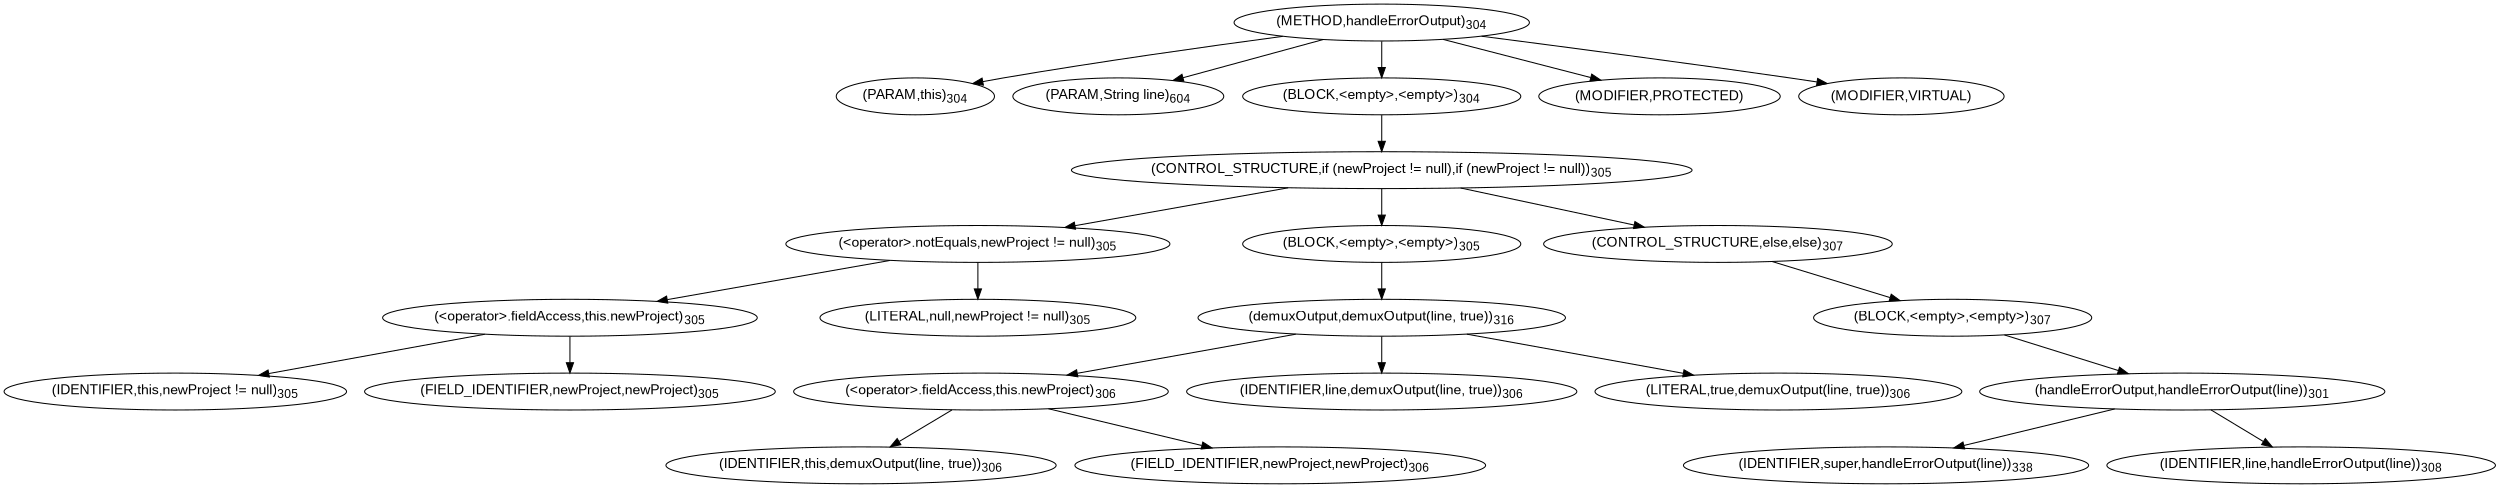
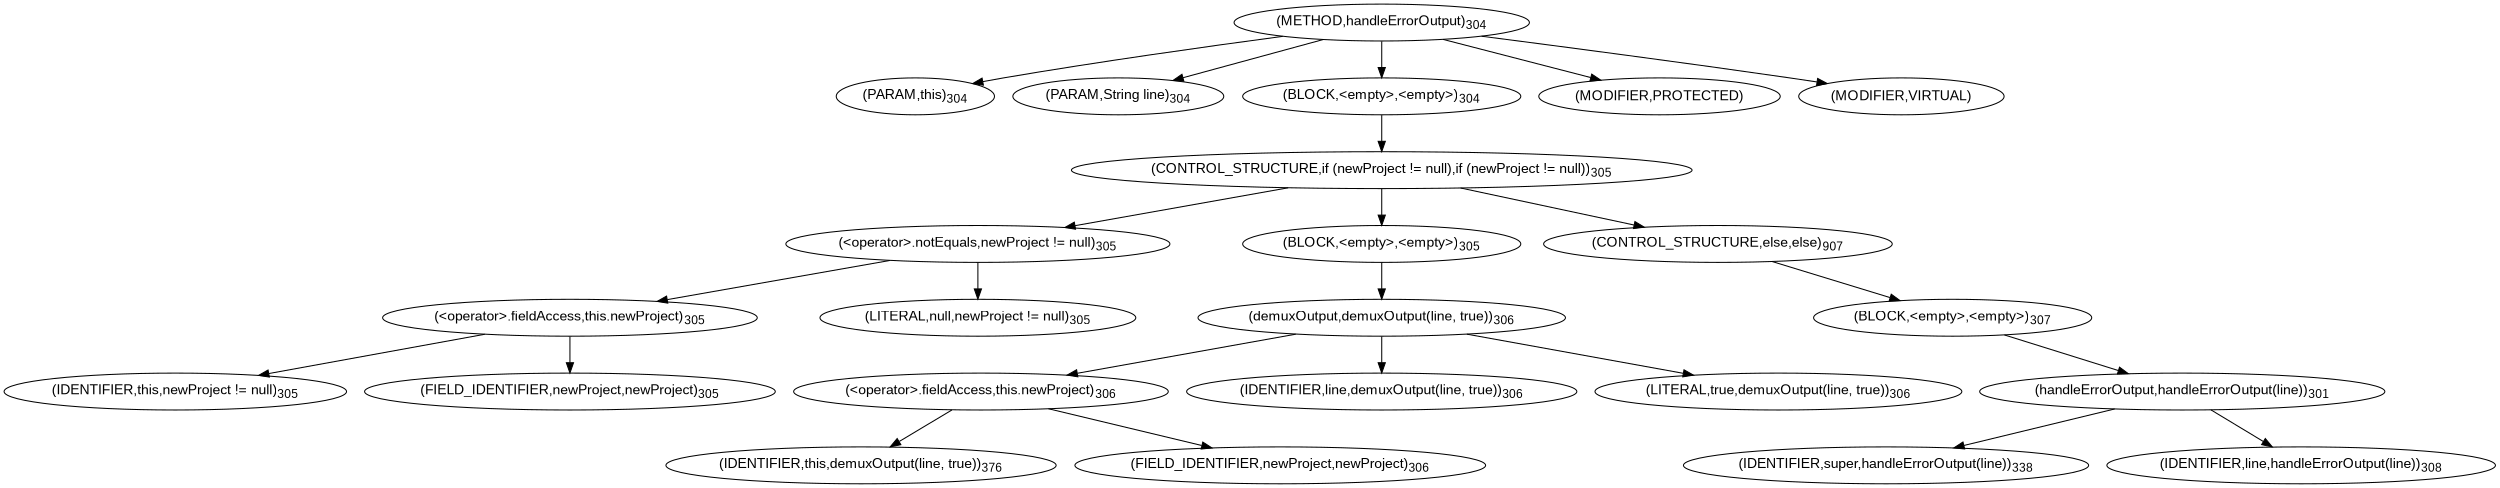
node "(PARAM,String line)": text "604" -> "304"
node "(CONTROL_STRUCTURE,else,else)": text "307" -> "907"
node "(demuxOutput,demuxOutput(line, true))": text "316" -> "306"
node "(IDENTIFIER,this,demuxOutput(line, true))": text "306" -> "376"
